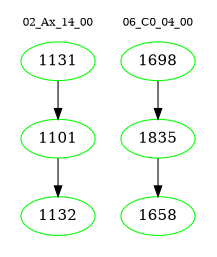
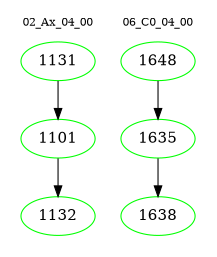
cluster "02_Ax_14_00": label "02_Ax_14_00" -> "02_Ax_04_00"
node "1698": label "1698" -> "1648"
node "1835": label "1835" -> "1635"
node "1658": label "1658" -> "1638"
